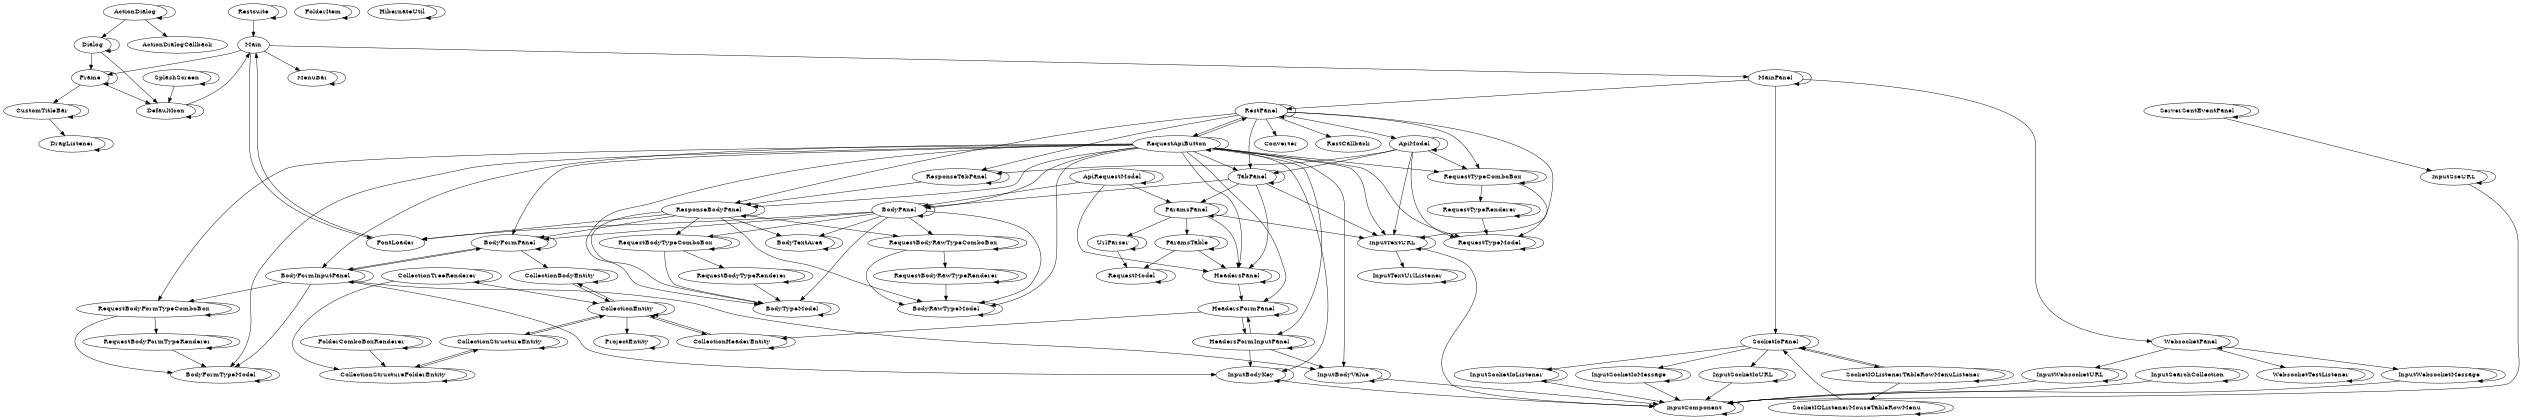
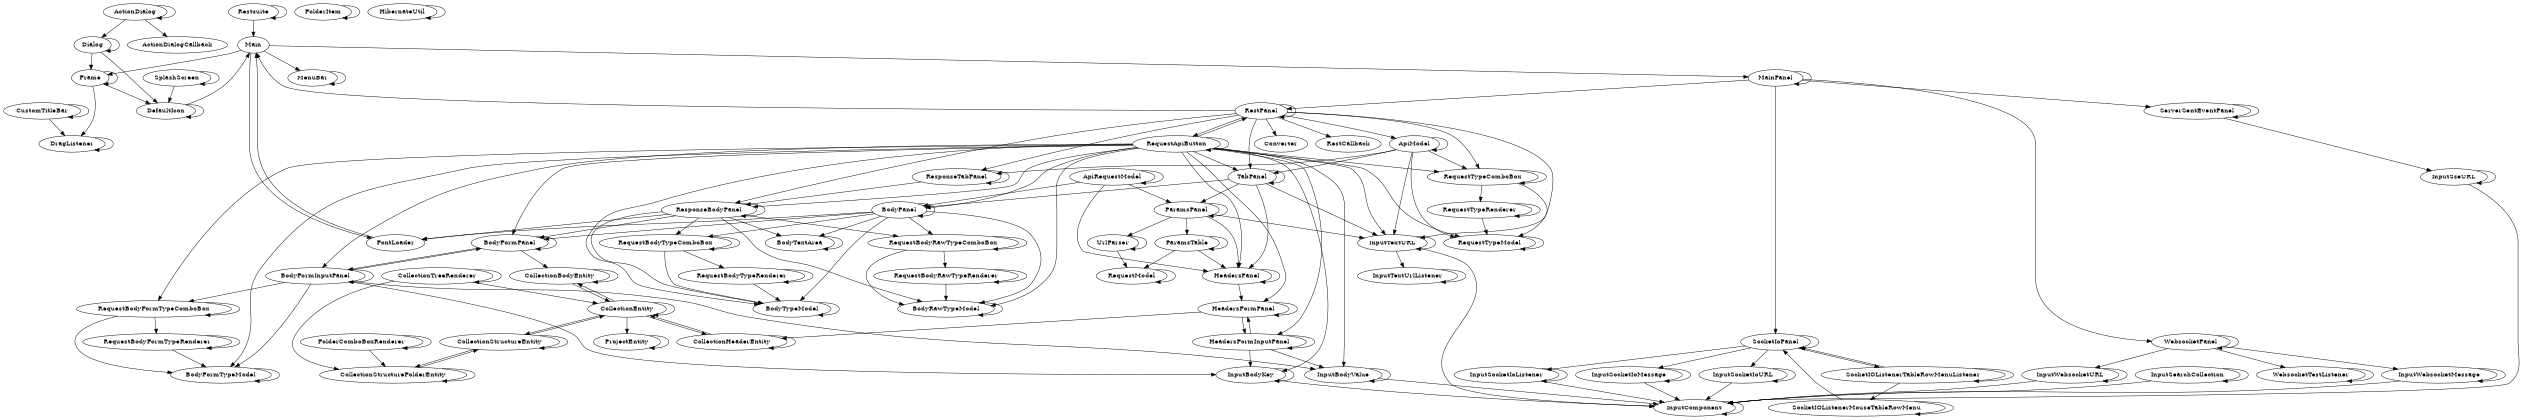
edge "Frame" -> "CustomTitleBar": now "Frame" -> "DragListener"
edge "MainPanel" -> "ServerSentEventPanel": added
edge "RestPanel" -> "Main": added
